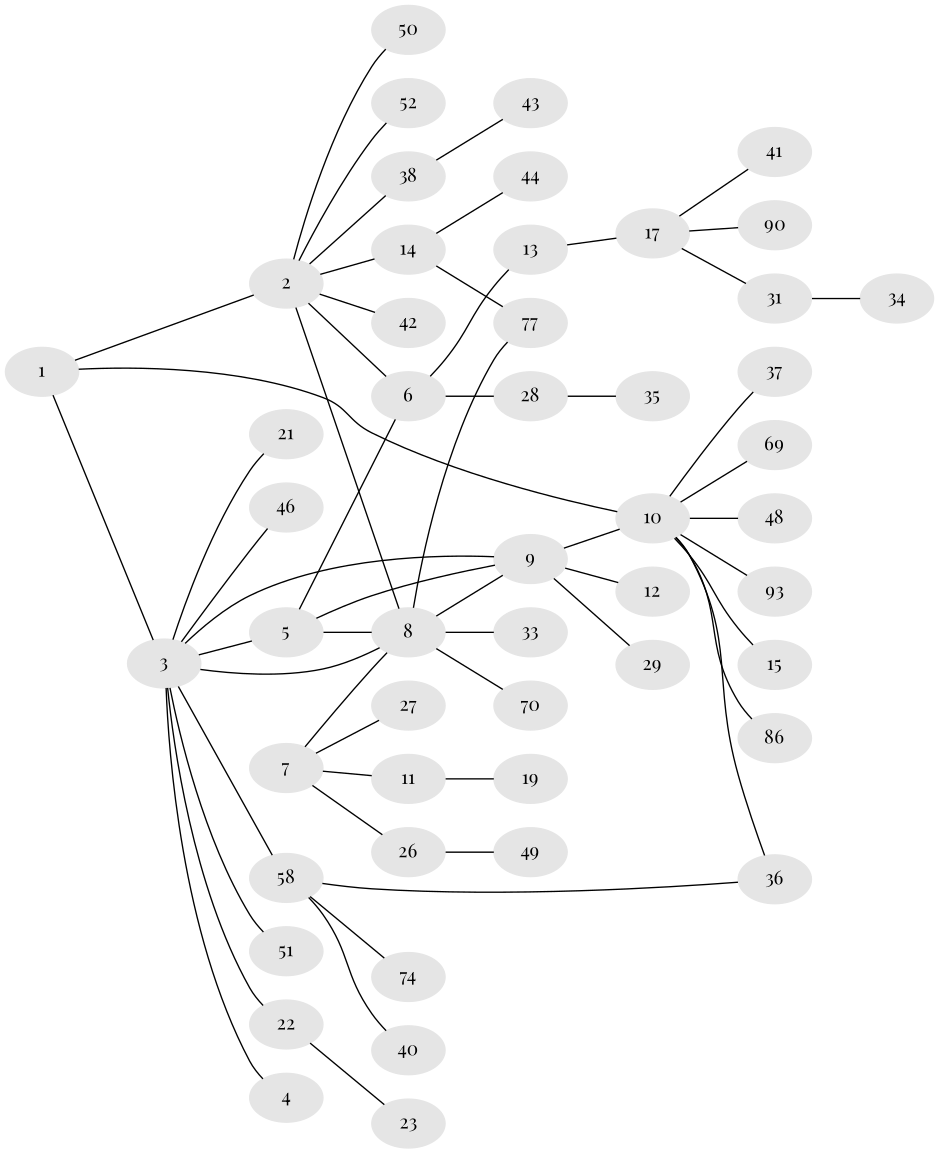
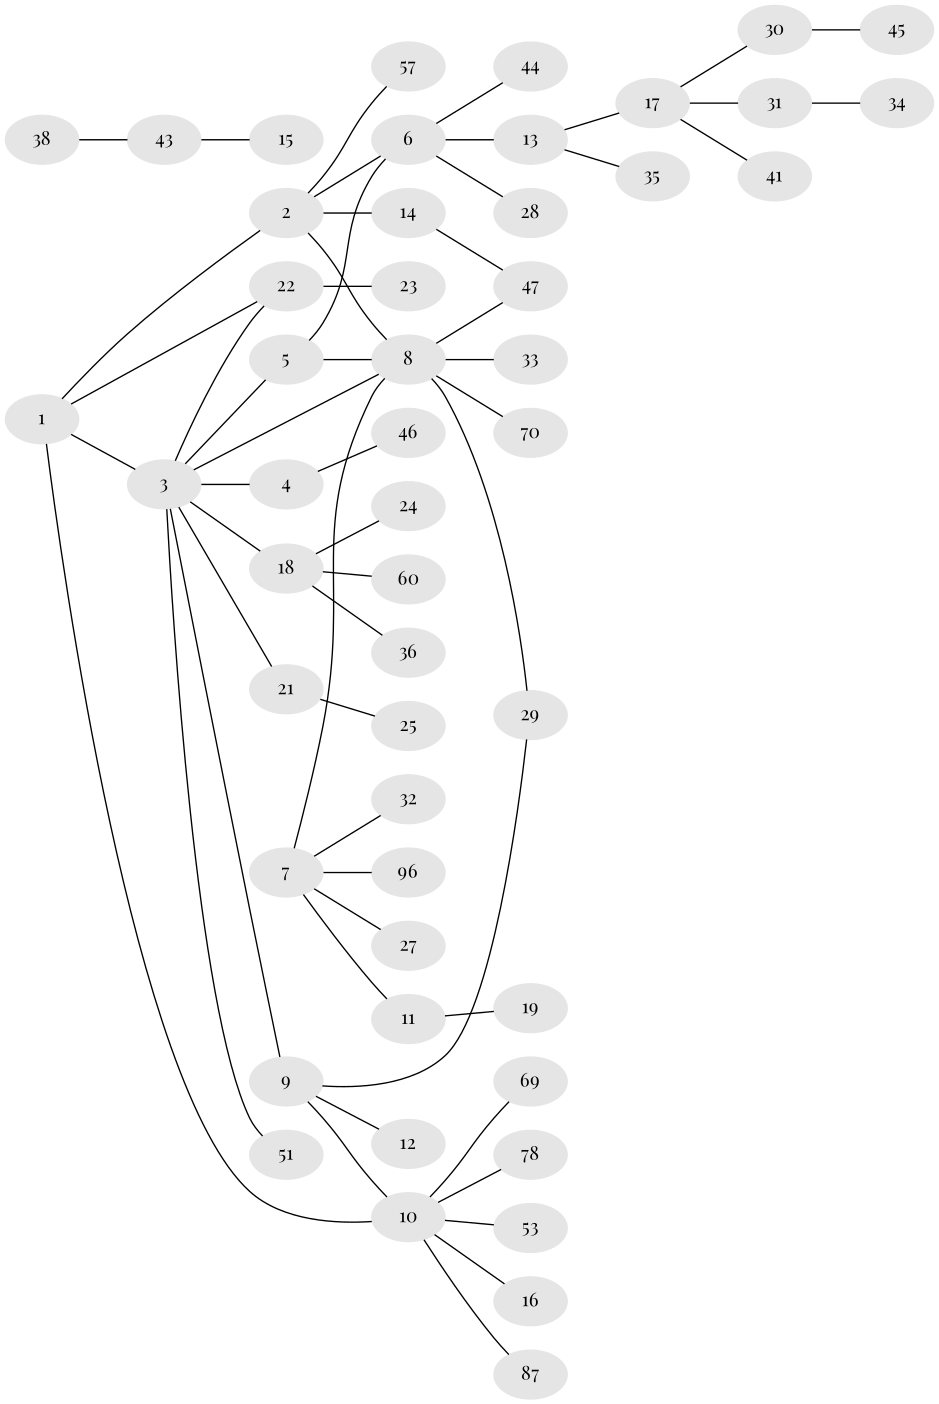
node "50": removed
node "45": added
node "52": label "52" -> "57"
edge "44" -- "14": now "44" -- "6"
node "90": label "90" -> "30"
edge "38" -- "2": removed
node "42": removed
node "77": label "77" -> "47"
edge "22" -- "1": added
node "37": label "37" -> "87"
edge "28" -- "35": now "13" -- "35"
node "48": label "48" -> "78"
edge "46" -- "3": now "46" -- "4"
edge "9" -- "5": removed
node "93": label "93" -> "53"
edge "9" -- "8": now "29" -- "8"
edge "10" -- "15": now "43" -- "15"
edge "10" -- "36": removed
node "25": added
node "86": label "86" -> "16"
node "32": added
node "26": label "26" -> "96"
node "49": removed
node "58": label "58" -> "18"
node "74": label "74" -> "24"
node "40": label "40" -> "60"
